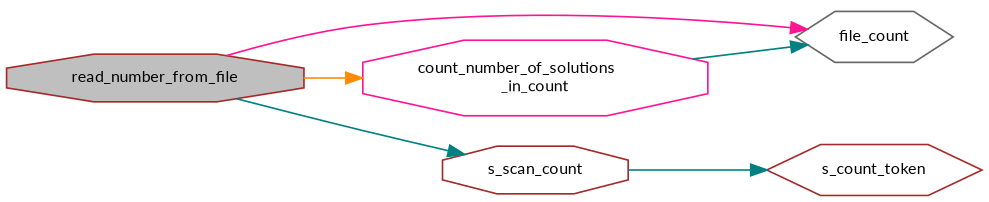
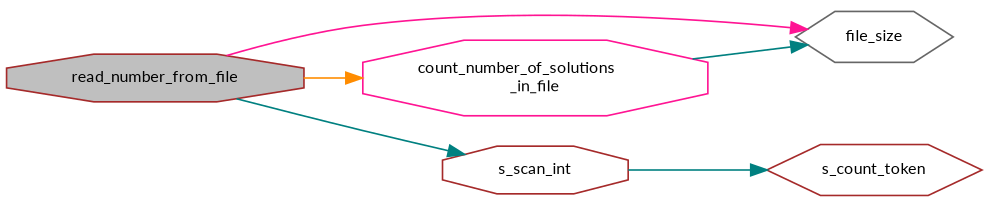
node "file_count": label "file_count" -> "file_size"
node "count_number_of_solutions _in_count": label "count_number_of_solutions _in_count" -> "count_number_of_solutions _in_file"
node "s_scan_count": label "s_scan_count" -> "s_scan_int"
